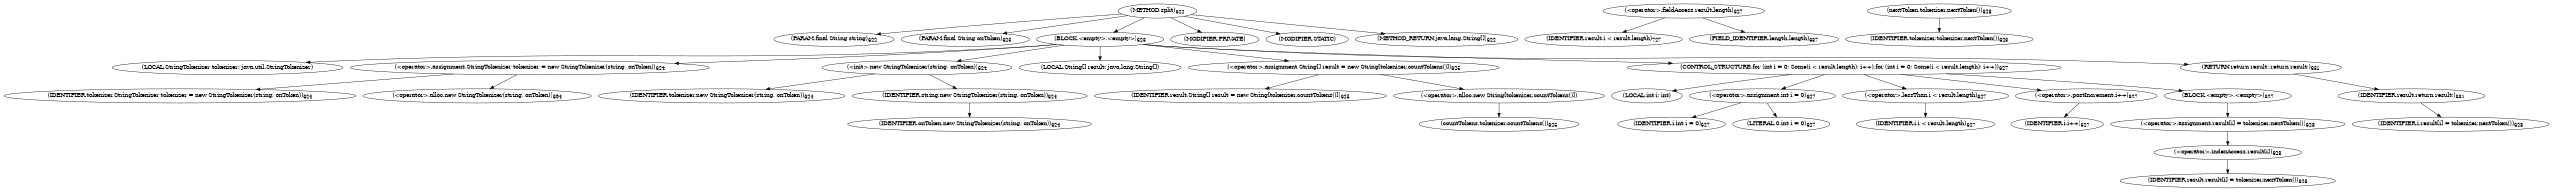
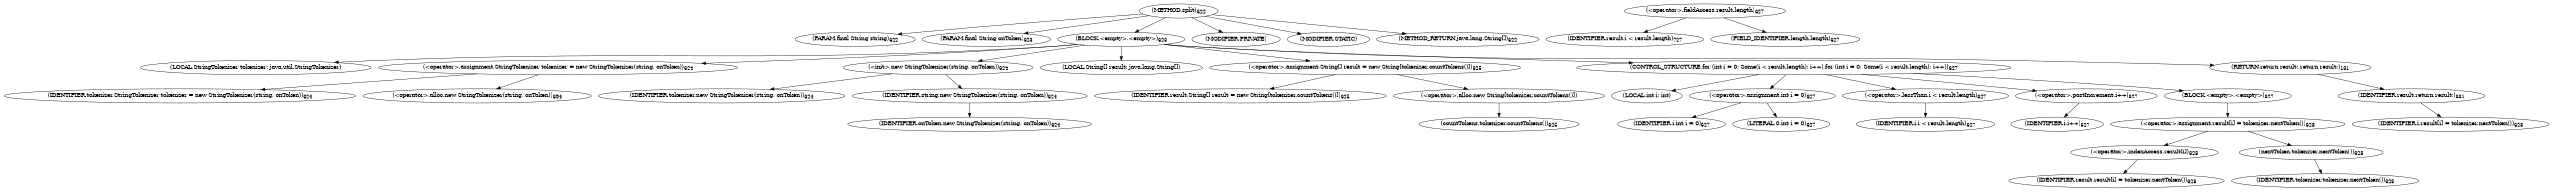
node "(FIELD_IDENTIFIER,length,length)": text "637" -> "627"
node "(RETURN,return result;,return result;)": text "631" -> "131"
edge "(<operator>.assignment,result[i] = tokenizer.nextToken())" -> "(nextToken,tokenizer.nextToken())": added
